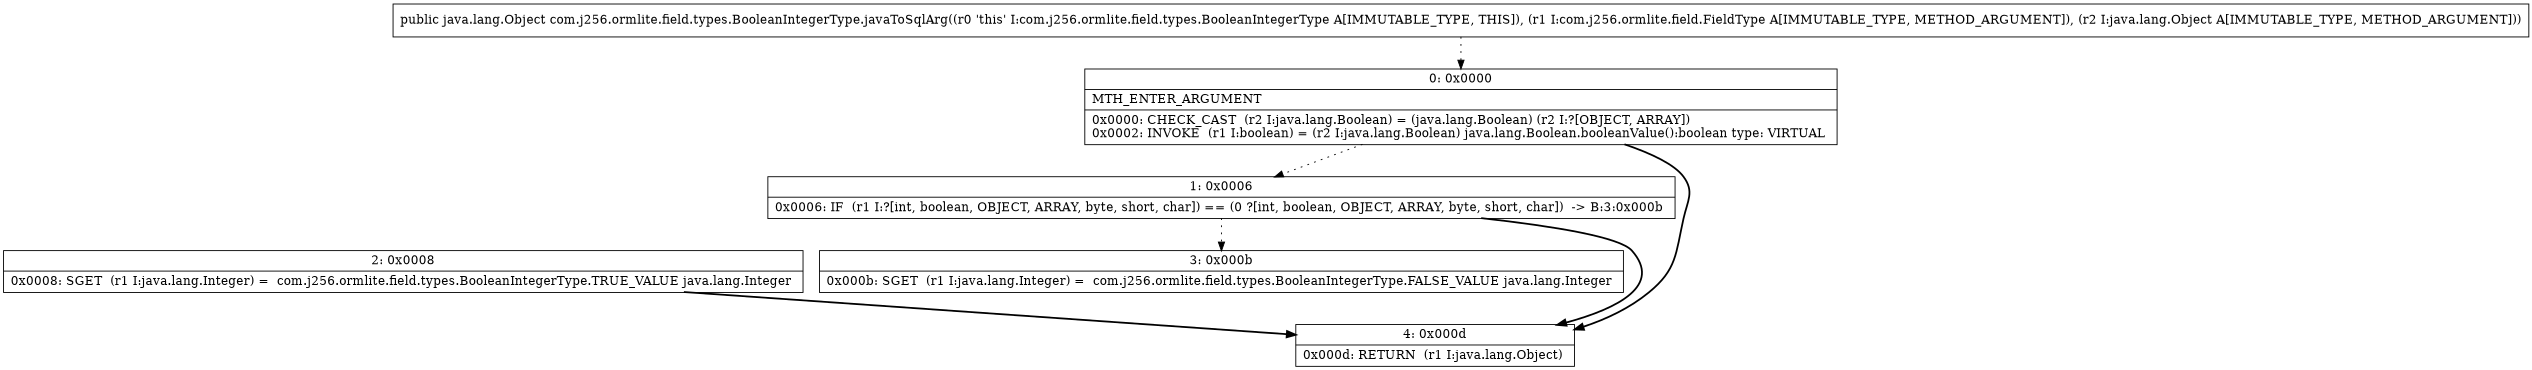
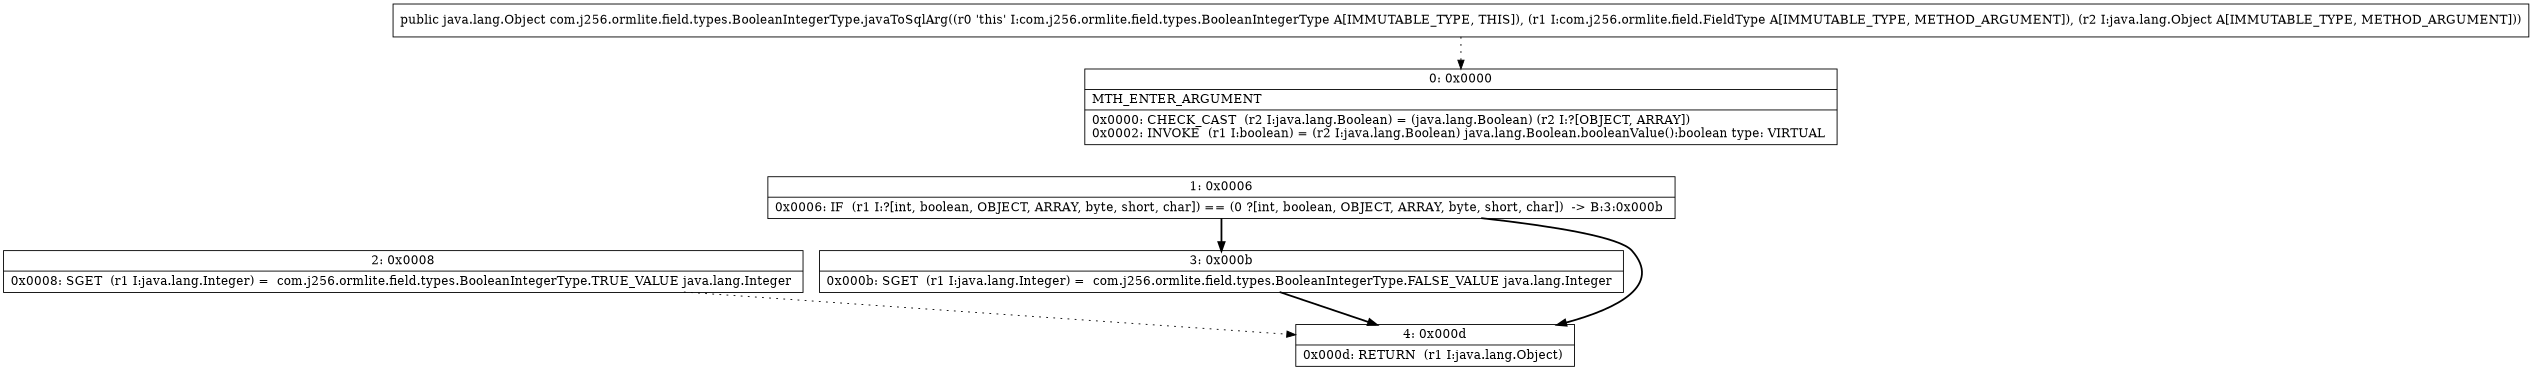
edge "0: 0x0000" -> "1: 0x0006": removed
edge "1: 0x0006" -> "3: 0x000b": style dotted -> bold
edge "0: 0x0000" -> "4: 0x000d": now "3: 0x000b" -> "4: 0x000d"
edge "2: 0x0008" -> "4: 0x000d": style bold -> dotted
